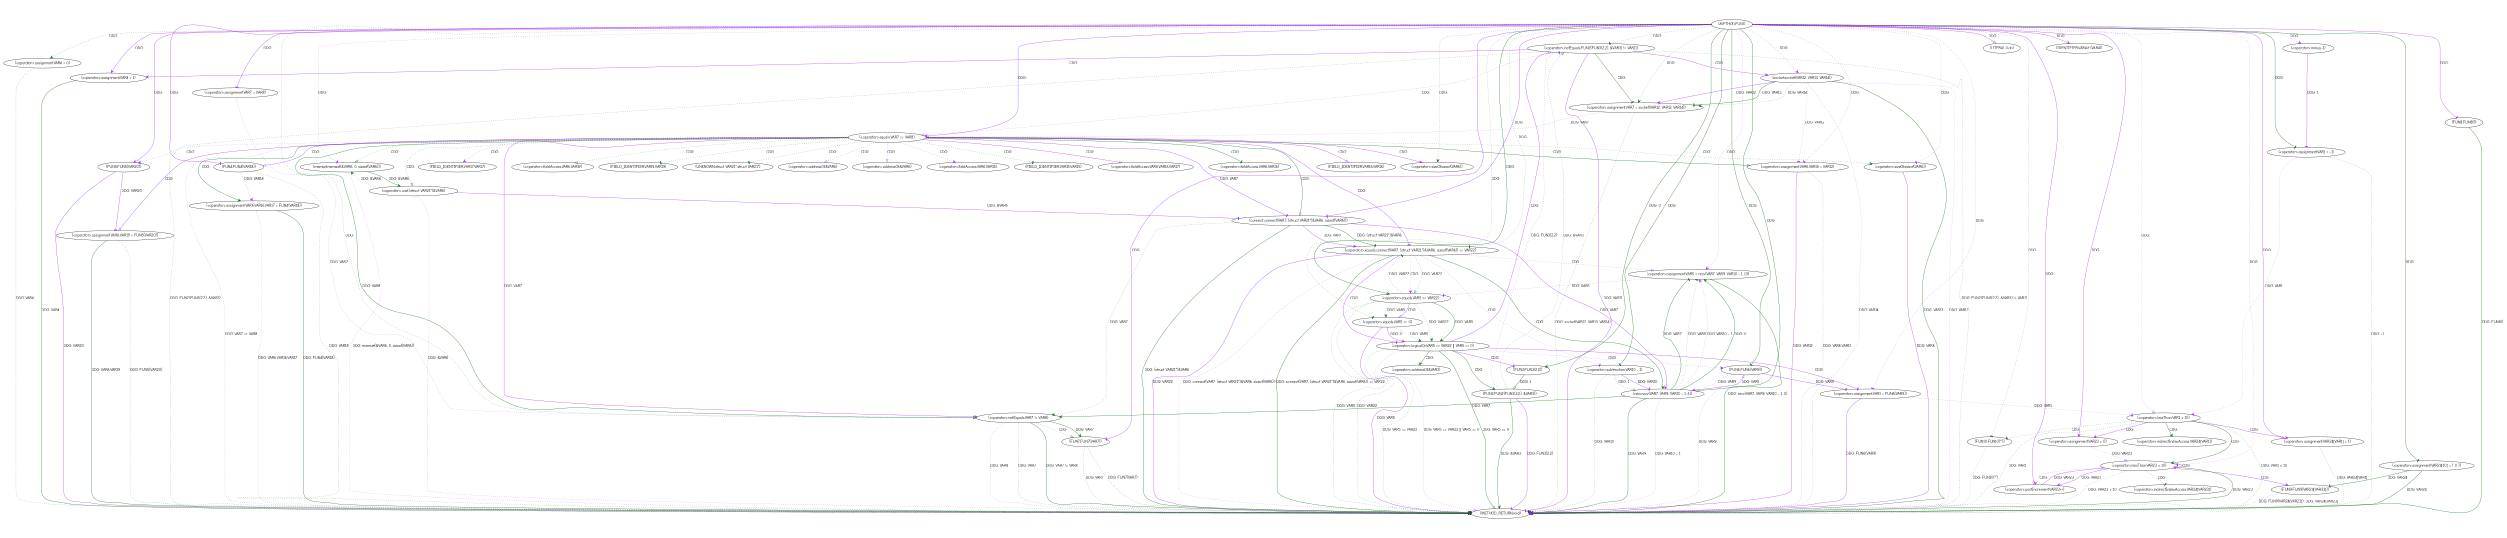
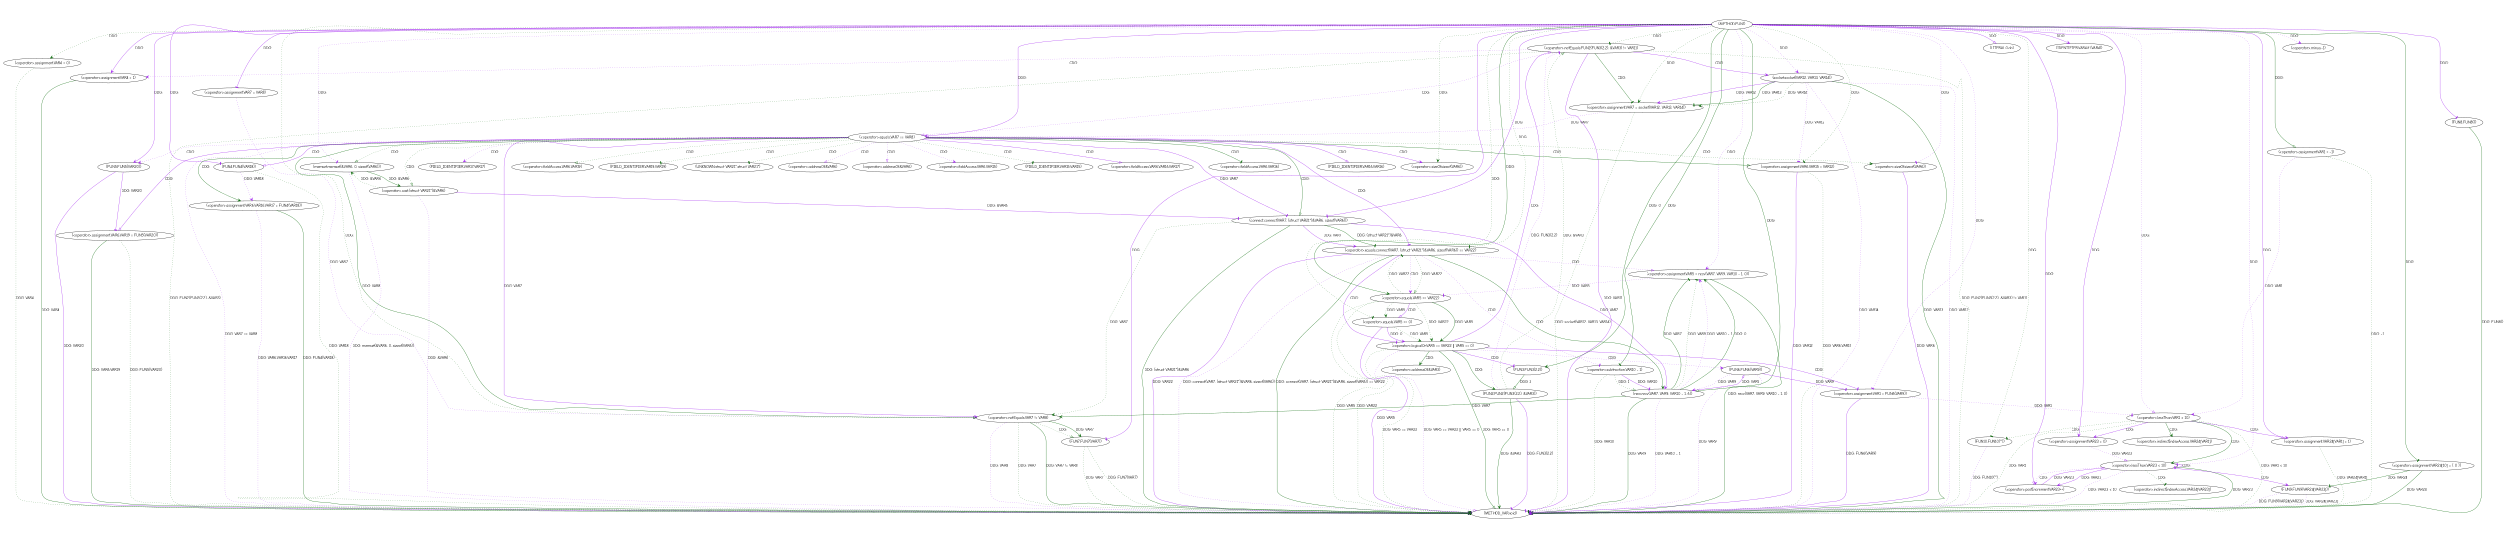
edge "(METHOD,FUN1)" -> "(<operator>.assignment,VAR1 = -1)": arrowhead tee -> onormal
edge "(<operator>.notEquals,FUN2(FUN3(2,2), &VAR3) != VAR11)" -> "(<operator>.assignment,VAR4 = 1)": style solid -> dotted
edge "(METHOD,FUN1)" -> "(<operator>.assignment,VAR6.VAR15 = VAR12)": color purple -> darkgreen
edge "(<operator>.minus,-1)" -> "(<operator>.assignment,VAR1 = -1)": removed, label "DDG: 1"
edge "(METHOD,FUN1)" -> "(FUN6,FUN6(VAR9))": removed, label "DDG:"
node "(METHOD_RETURN,void)": label "(METHOD_RETURN,void)" -> "(METHOD_VAR,void)"
